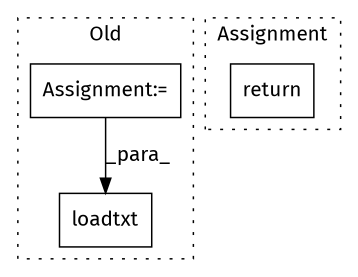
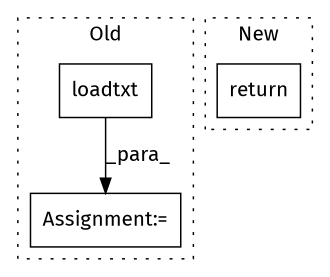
cluster "Assignment": label "Assignment" -> "New"
edge "Assignment:=" -> "loadtxt": reversed
